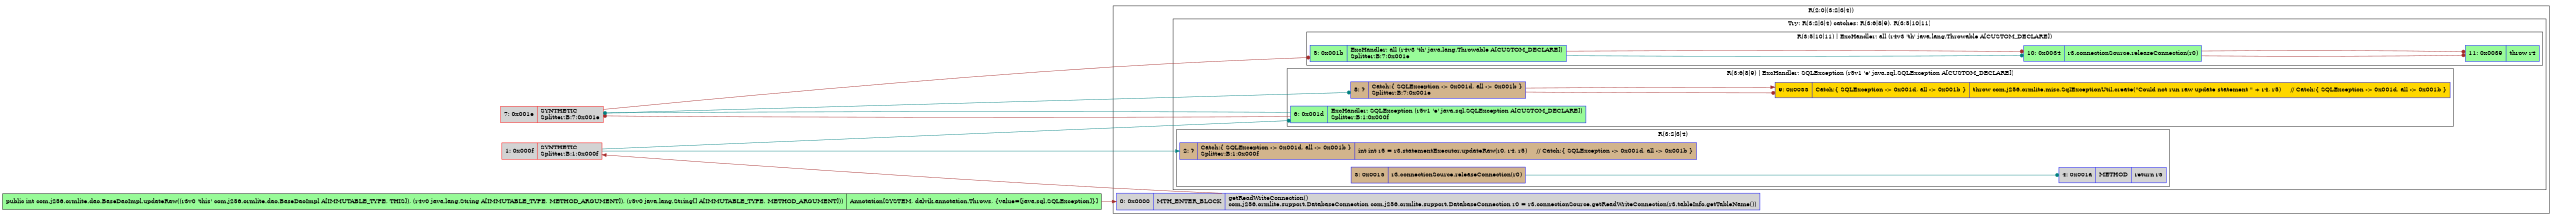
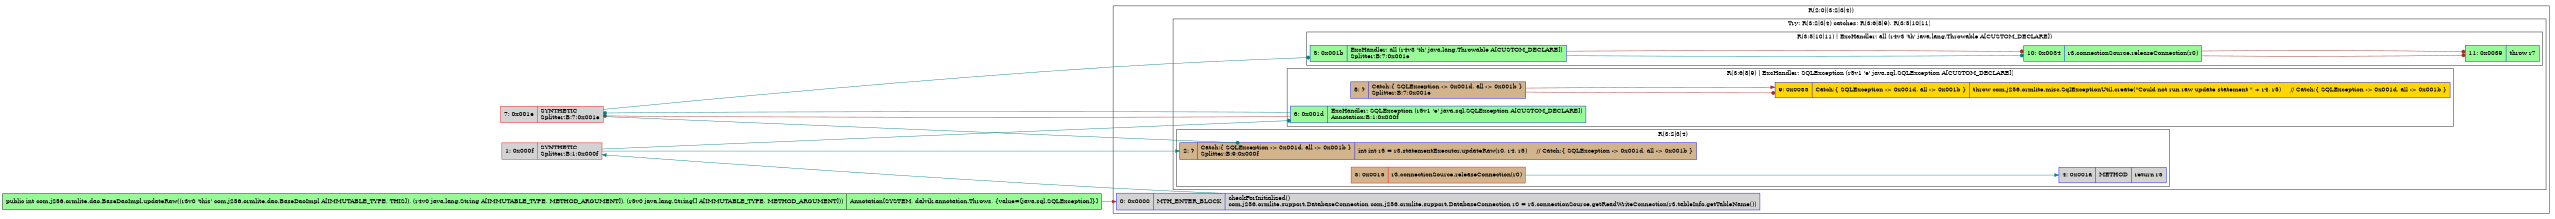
node "11: 0x0039": text "throw r4" -> "throw r7"
edge "7: 0x001e" -> "5: 0x001b": color brown -> teal
edge "7: 0x001e" -> "8: ?": now "7: 0x001e" -> "2: ?"
node "6: 0x001d": text "Splitter:B:1:0x000f" -> "Annotation:B:1:0x000f"
node "2: ?": text "Splitter:B:1:0x000f" -> "Splitter:B:9:0x000f"
node "3: 0x0015": color blue -> red
edge "3: 0x0015" -> "4: 0x001a": arrowhead dot -> normal
edge "0: 0x0000" -> "1: 0x000f": color brown -> teal
node "0: 0x0000": text "getReadWriteConnection()" -> "checkForInitialized()"
